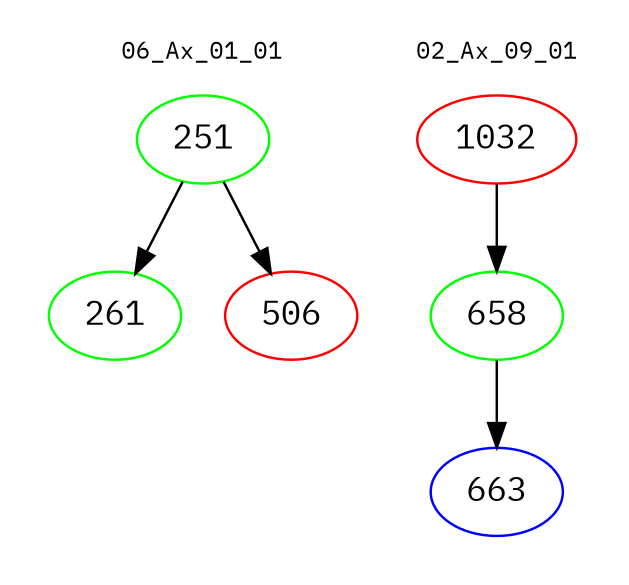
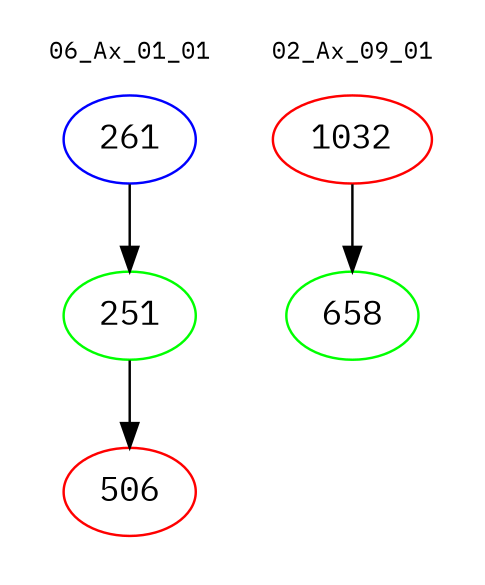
edge "251" -> "261": reversed
node "261": color green -> blue
node "663": removed
